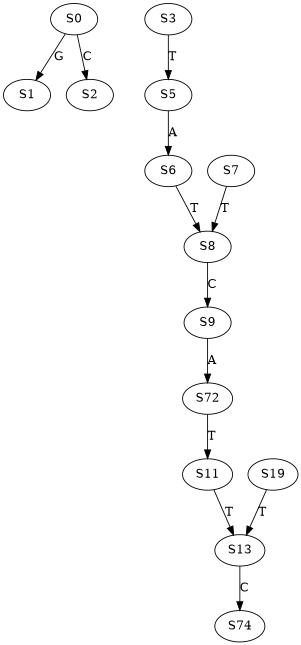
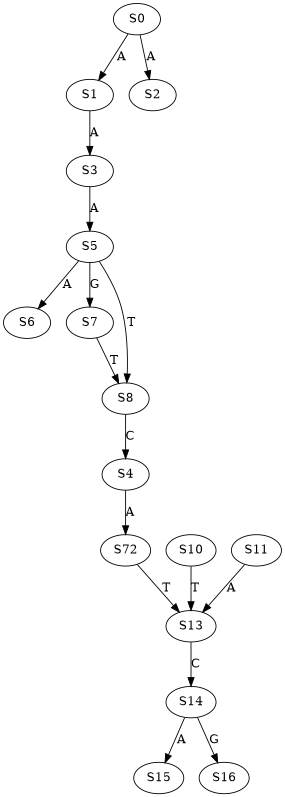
edge "S0" -> "S1": label "G" -> "A"
edge "S0" -> "S2": label "C" -> "A"
edge "S3" -> "S5": label "T" -> "A"
edge "S1" -> "S3": added, label "A"
edge "S6" -> "S8": now "S5" -> "S8"
edge "S5" -> "S7": added, label "G"
node "S9": label "S9" -> "S4"
edge "S72" -> "S11": now "S72" -> "S13"
node "S19": label "S19" -> "S10"
edge "S11" -> "S13": label "T" -> "A"
node "S74": label "S74" -> "S14"
node "S15": added
node "S16": added
